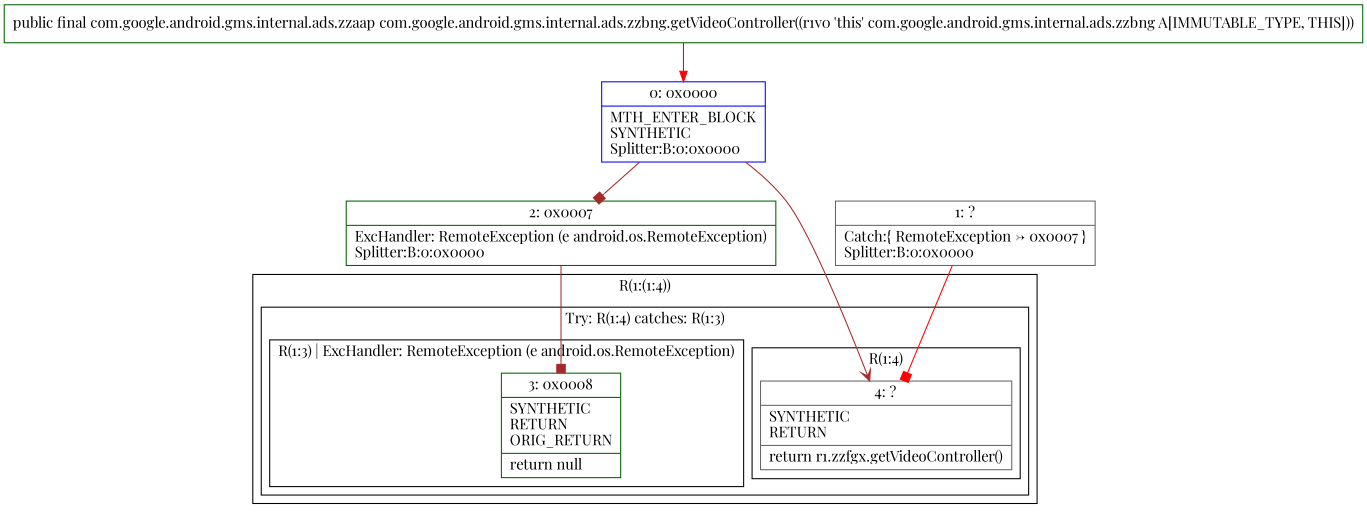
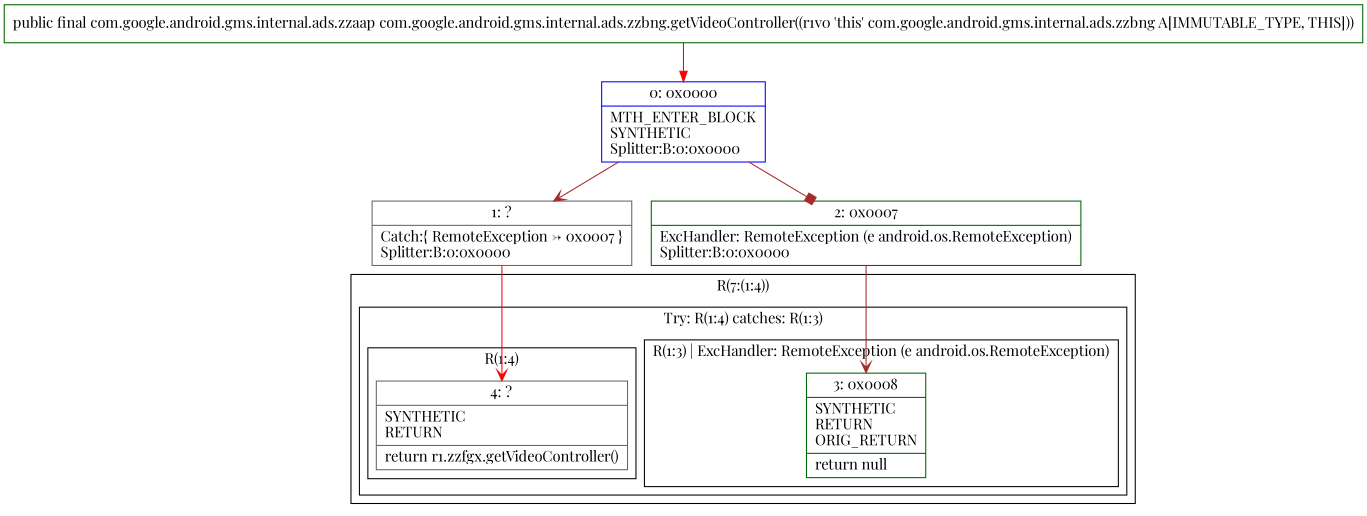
edge "0: 0x0000" -> "4: ?": now "0: 0x0000" -> "1: ?"
cluster "R(1:(1:4))": label "R(1:(1:4))" -> "R(7:(1:4))"
edge "2: 0x0007" -> "3: 0x0008": arrowhead box -> vee
edge "1: ?" -> "4: ?": arrowhead box -> vee
